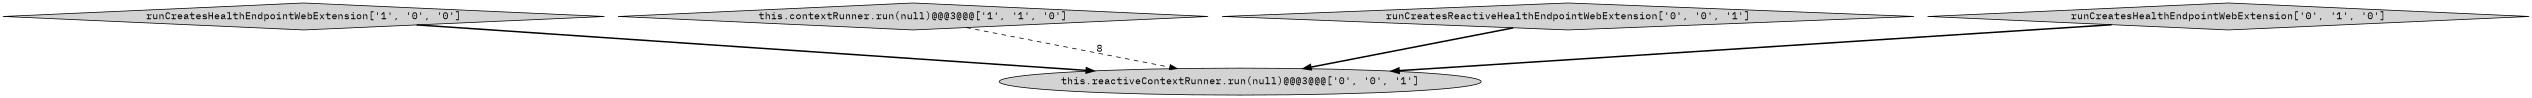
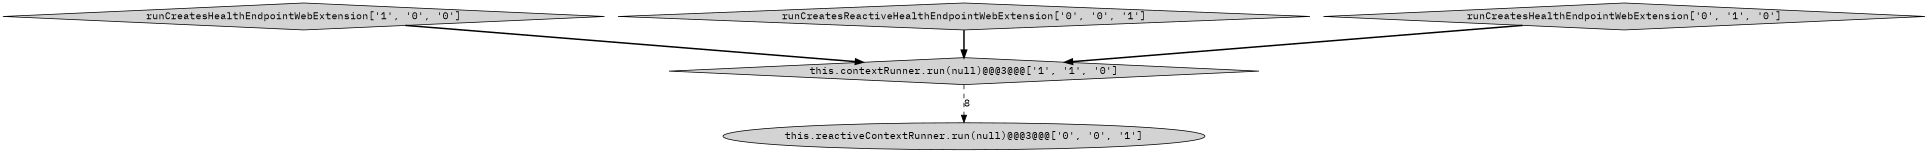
edge "runCreatesReactiveHealthEndpointWebExtension['0', '0', '1']" -> "this.reactiveContextRunner.run(null)@@@3@@@['0', '0', '1']": now "runCreatesReactiveHealthEndpointWebExtension['0', '0', '1']" -> "this.contextRunner.run(null)@@@3@@@['1', '1', '0']"
edge "runCreatesHealthEndpointWebExtension['1', '0', '0']" -> "this.reactiveContextRunner.run(null)@@@3@@@['0', '0', '1']": now "runCreatesHealthEndpointWebExtension['1', '0', '0']" -> "this.contextRunner.run(null)@@@3@@@['1', '1', '0']"
edge "runCreatesHealthEndpointWebExtension['0', '1', '0']" -> "this.reactiveContextRunner.run(null)@@@3@@@['0', '0', '1']": now "runCreatesHealthEndpointWebExtension['0', '1', '0']" -> "this.contextRunner.run(null)@@@3@@@['1', '1', '0']"
